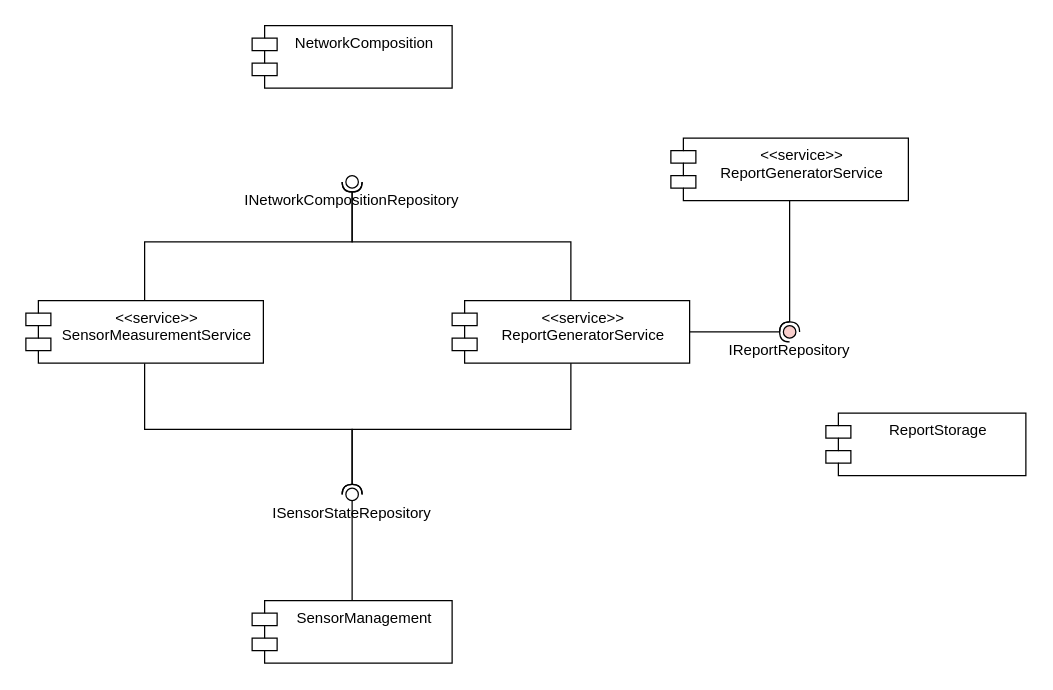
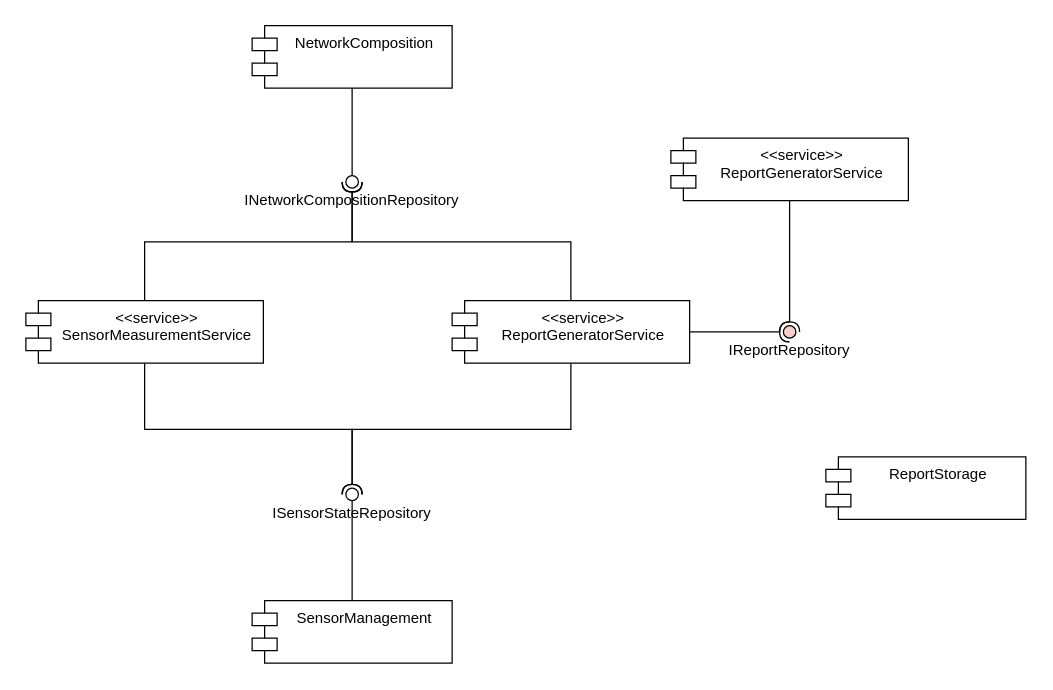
edge "NetworkComposition" -- "INetworkCompositionRepository": added
node "ReportStorage": moved (926, 444) -> (926, 488)
